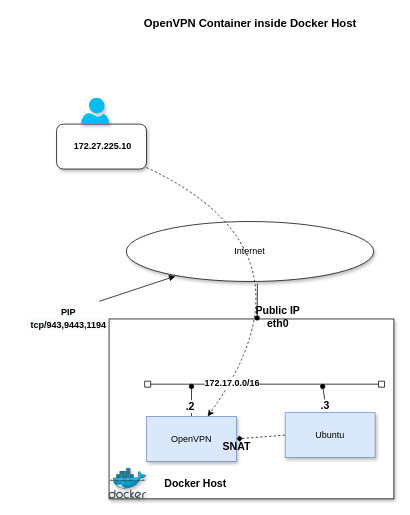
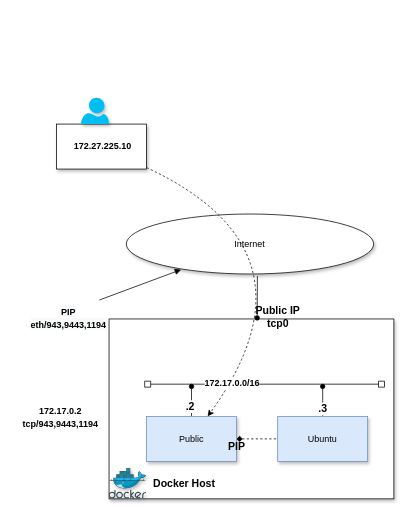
node "OpenVPN Container inside Docker Host": removed
node "172.27.225.10": shape rounded rectangle -> rectangle
node "Internet": moved (250, 252) -> (250, 244)
node "Public IP eth0": label "Public IP eth0" -> "Public IP tcp0"
node "PIP tcp/943,9443,1194": label "PIP tcp/943,9443,1194" -> "PIP eth/943,9443,1194"
node "172.17.0.2 tcp/943,9443,1194": added
node "Ubuntu": moved (330, 435) -> (323, 439)
node "OpenVPN": label "OpenVPN" -> "Public"
node "SNAT": label "SNAT" -> "PIP"
node "Docker Host": moved (195, 484) -> (184, 484)
